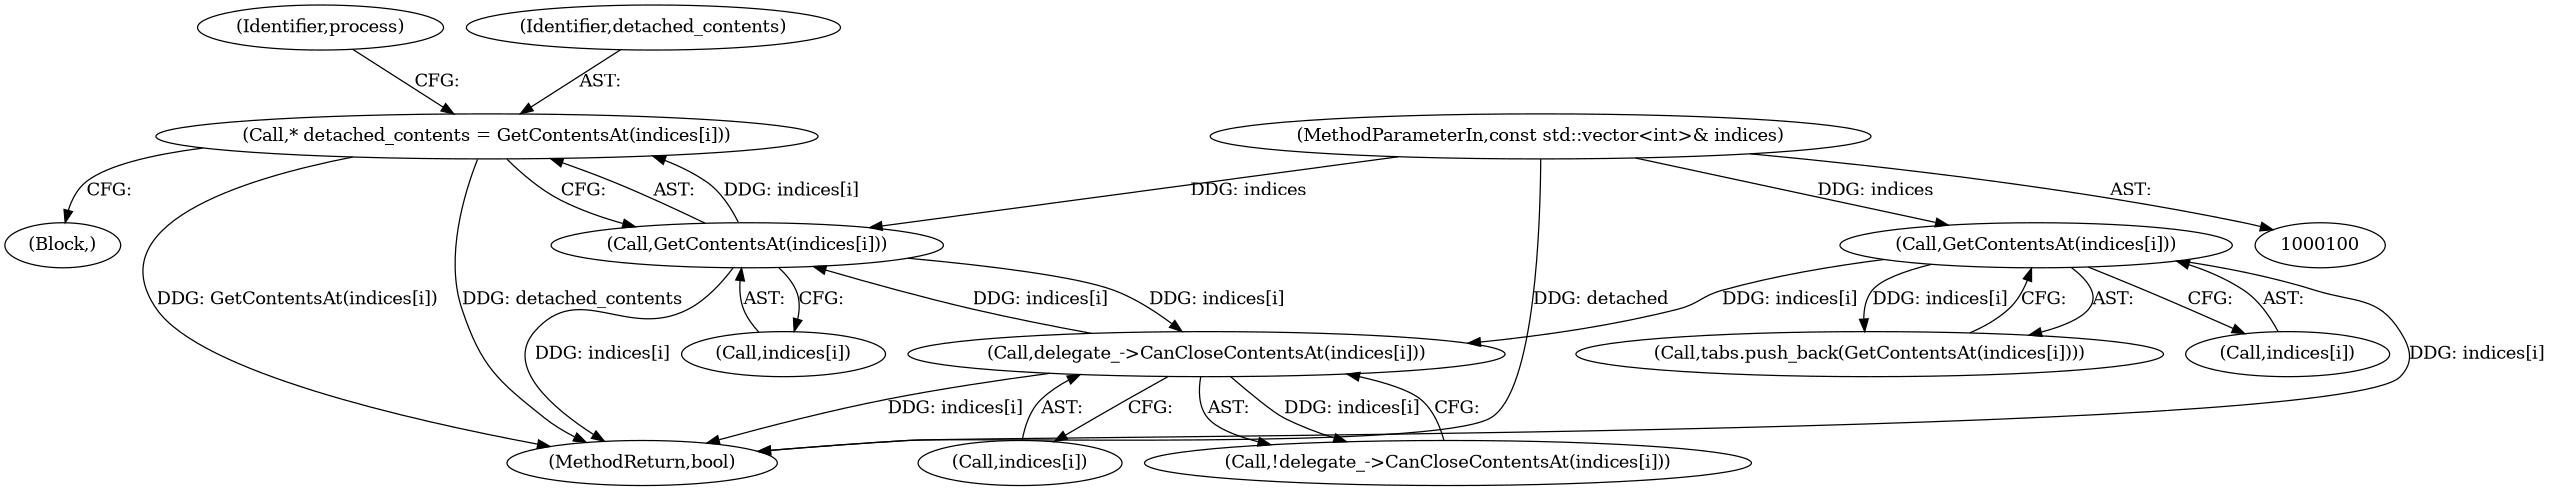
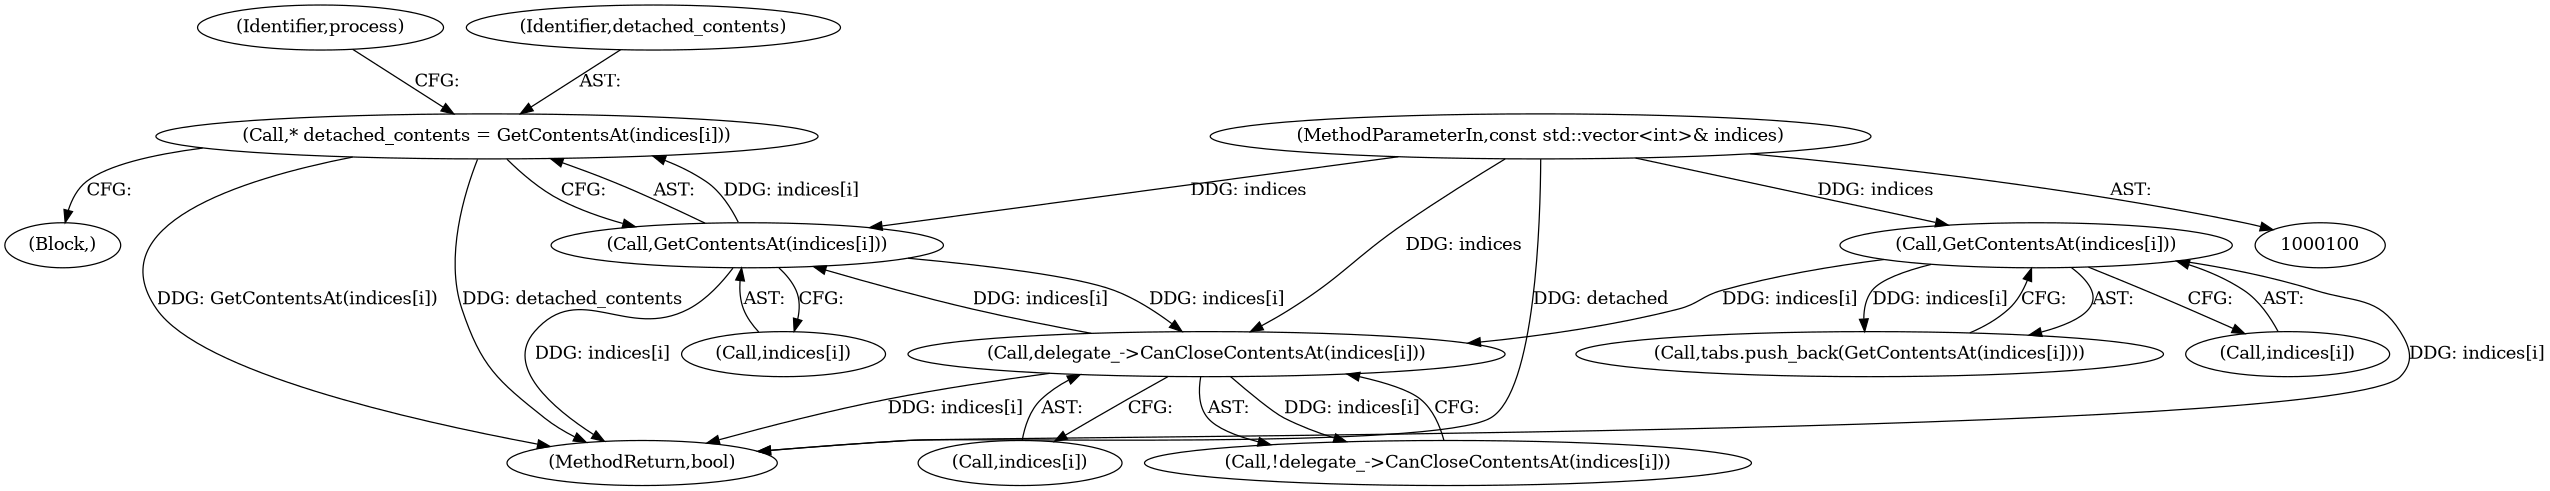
edge "(MethodParameterIn,const std::vector<int>& indices)" -> "(Call,delegate_->CanCloseContentsAt(indices[i]))": added, label "DDG: indices"
